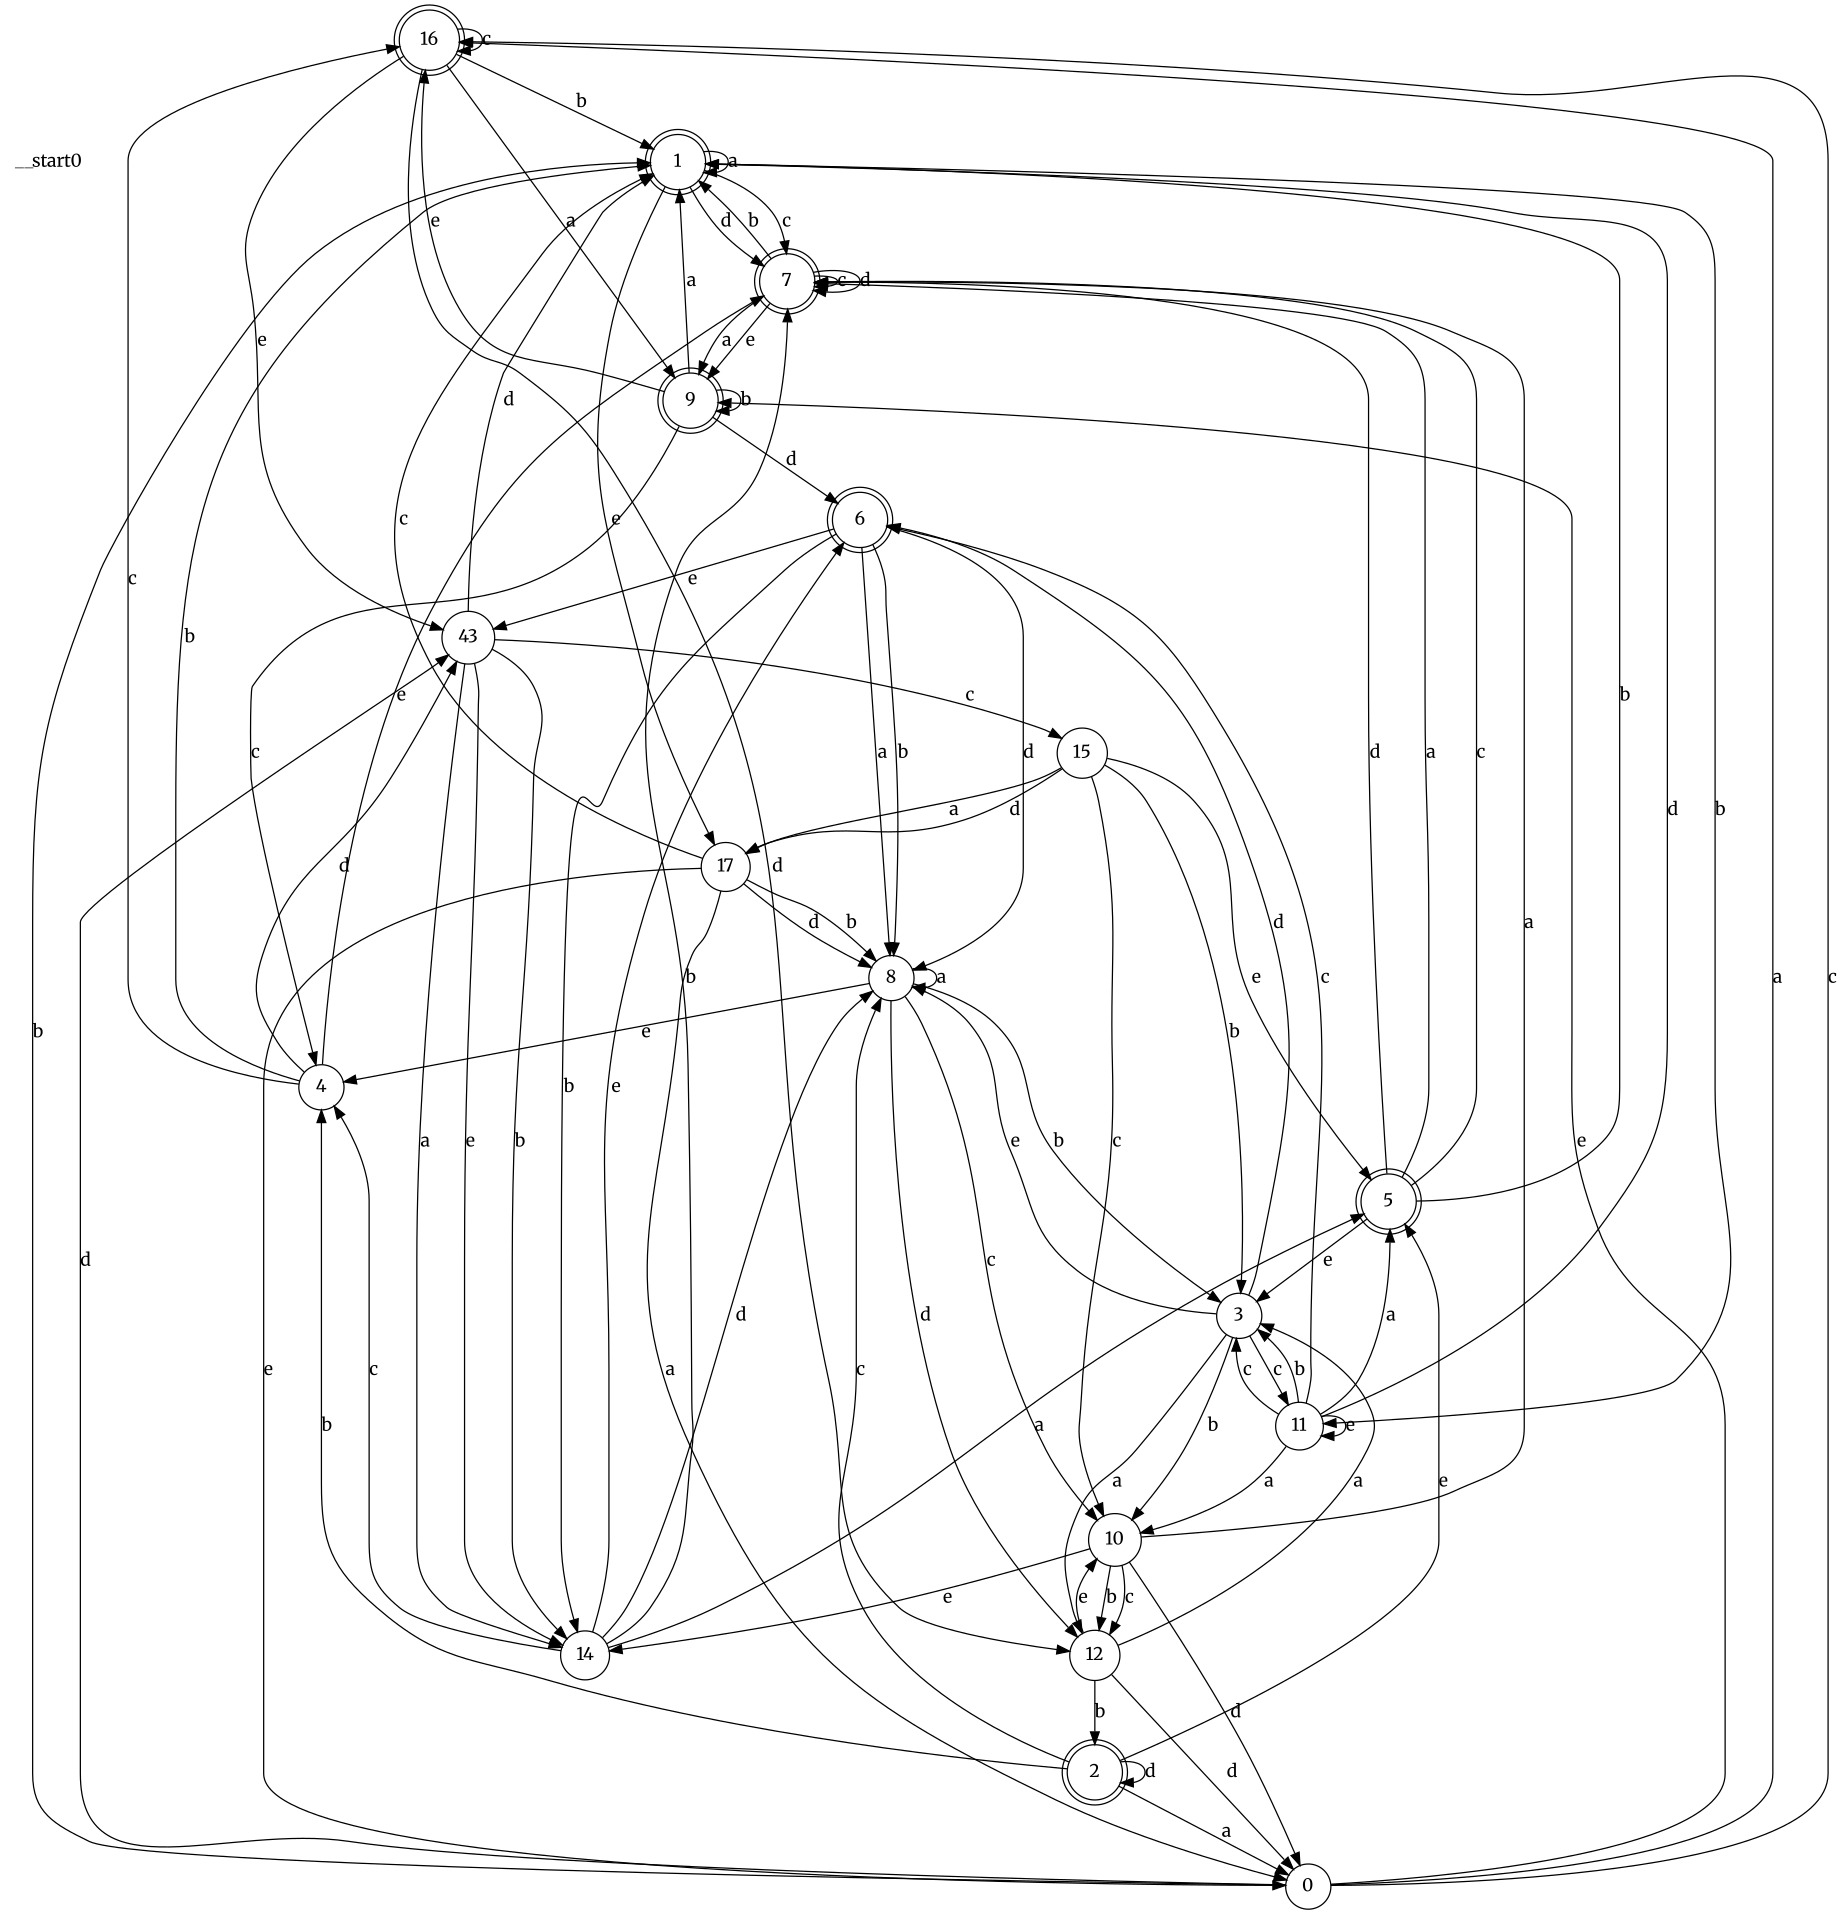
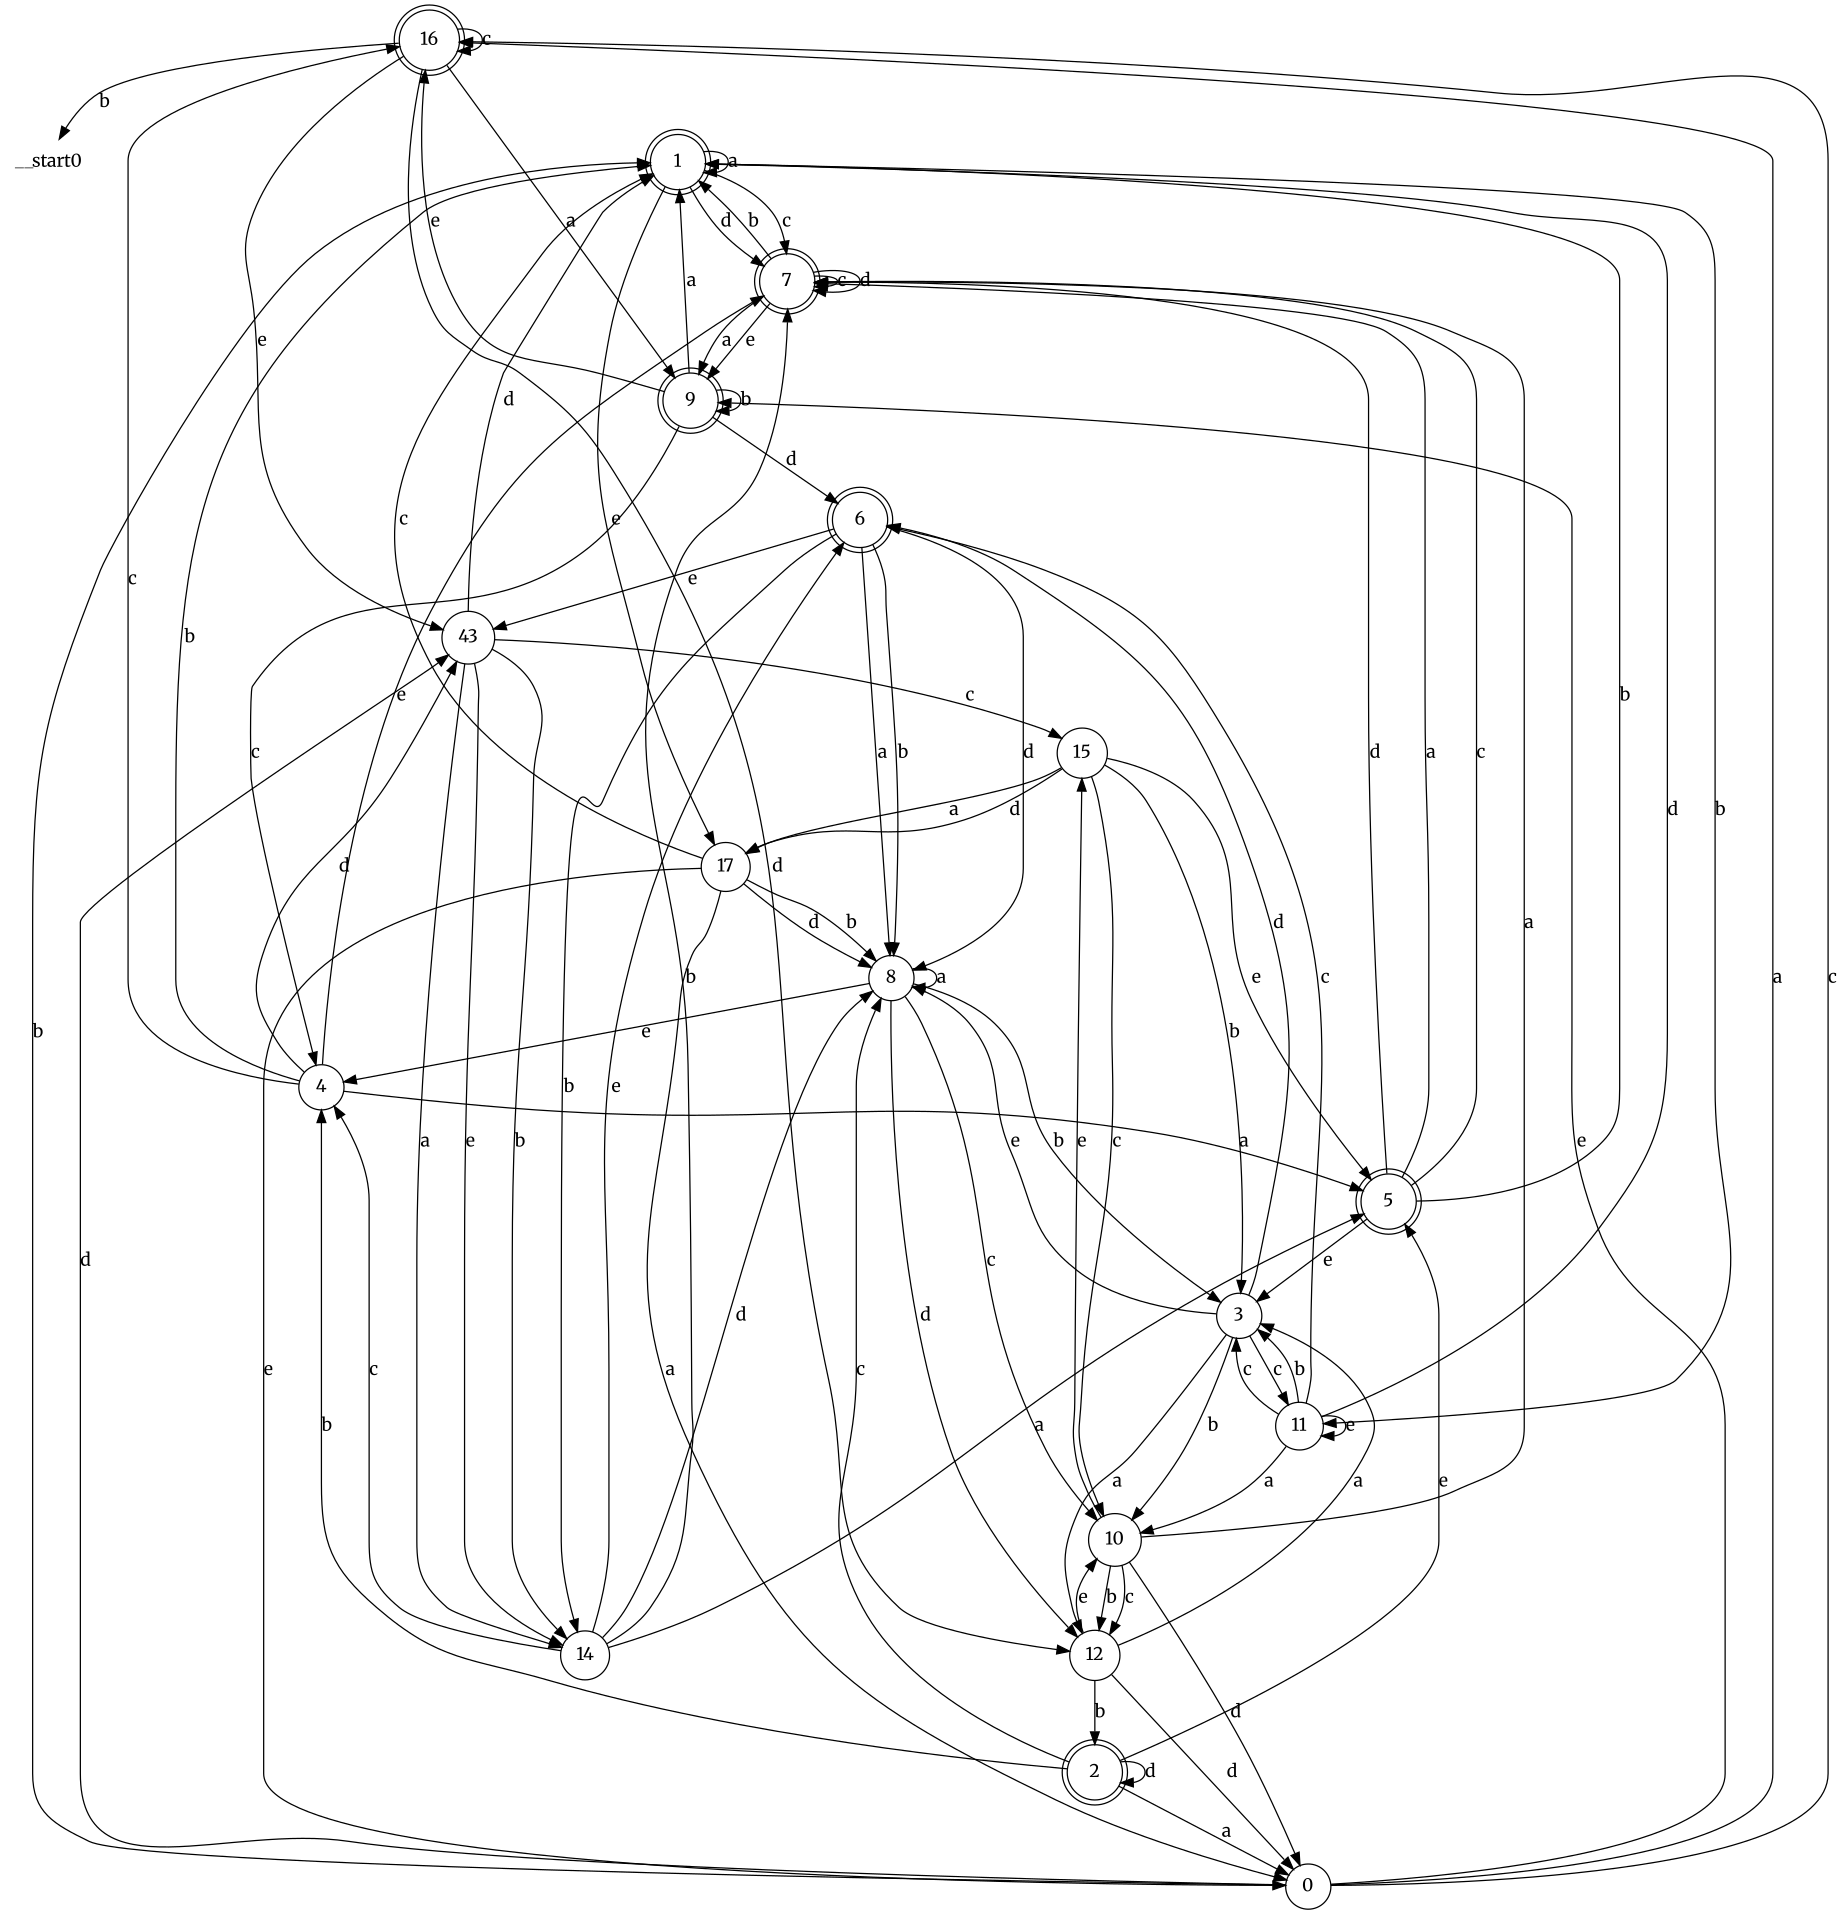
edge "16" -> "1": now "16" -> "__start0"
edge "11" -> "5": now "4" -> "5"
edge "10" -> "14": now "10" -> "15"
